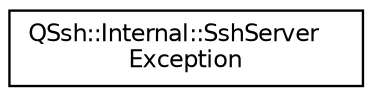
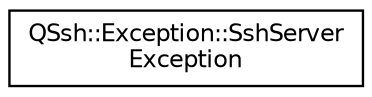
node "QSsh::Internal::SshServer Exception": label "QSsh::Internal::SshServer Exception" -> "QSsh::Exception::SshServer Exception"
